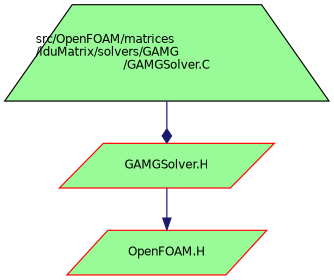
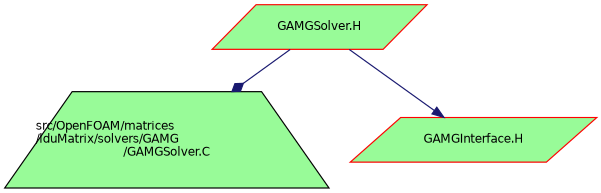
edge "src/OpenFOAM/matrices /lduMatrix/solvers/GAMG /GAMGSolver.C" -> "GAMGSolver.H": reversed
node "OpenFOAM.H": label "OpenFOAM.H" -> "GAMGInterface.H"
